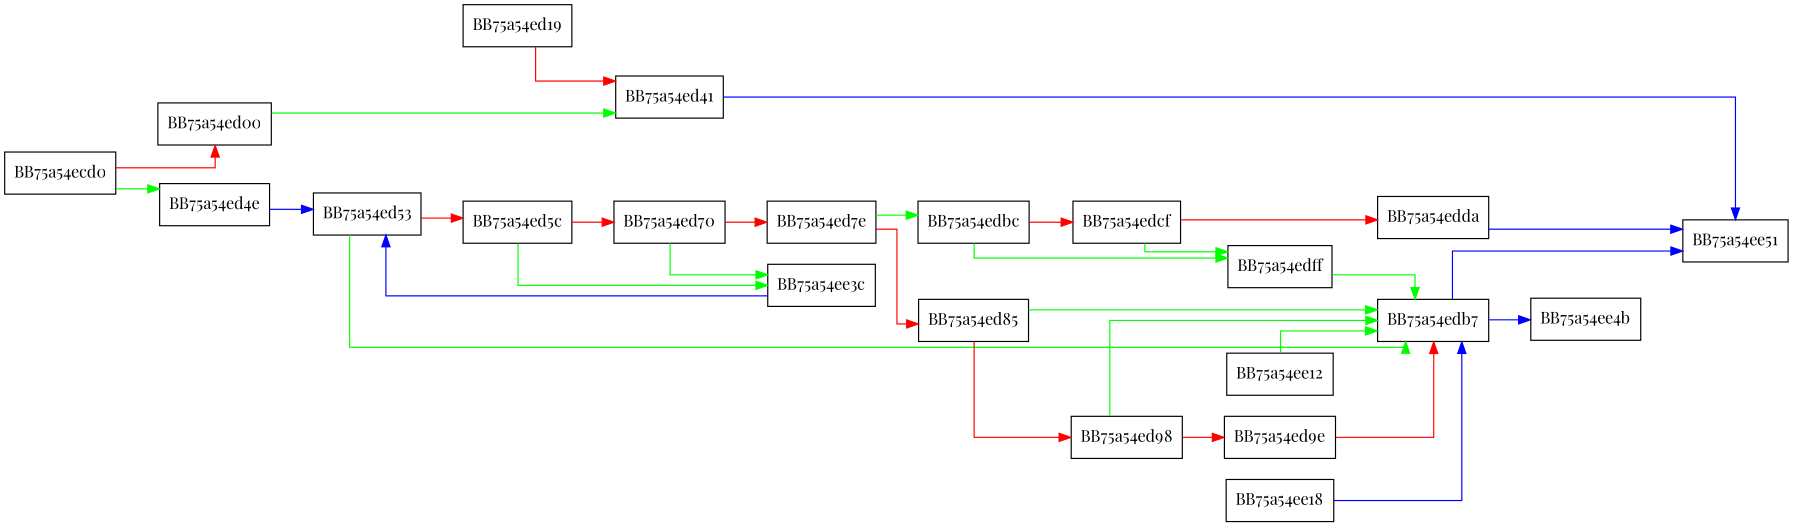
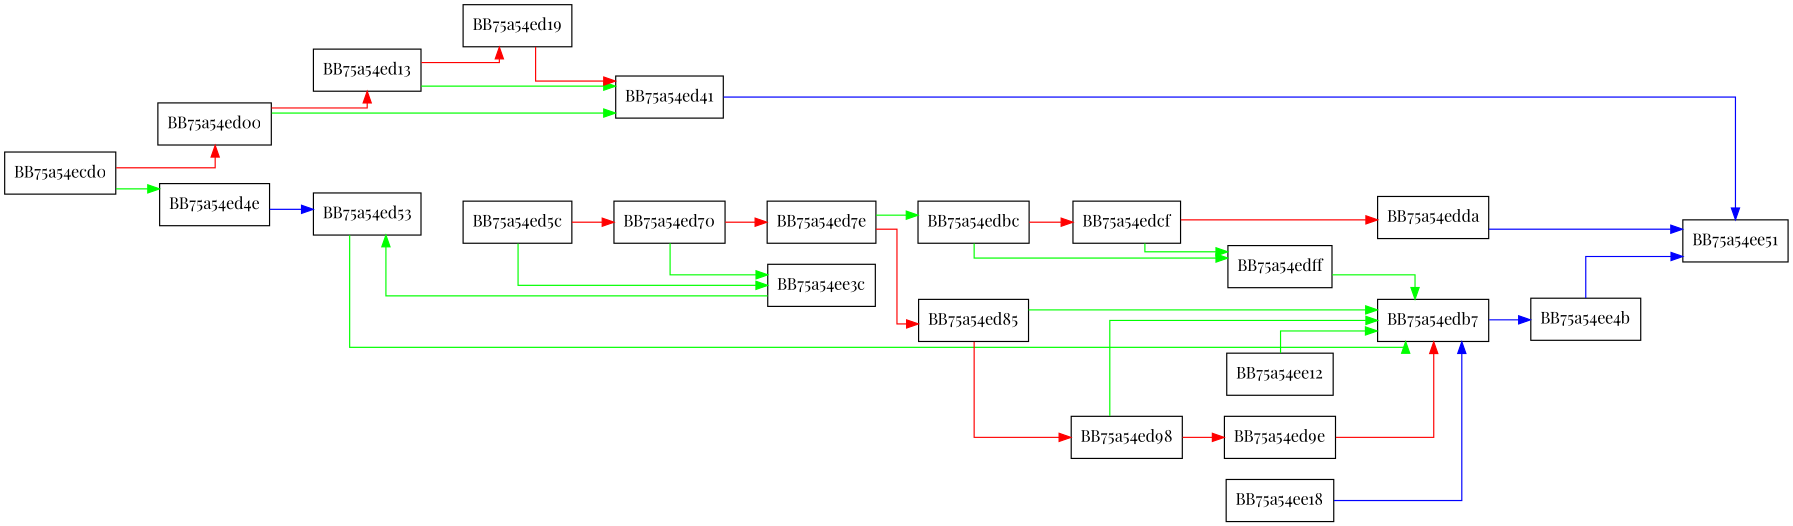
node "BB75a54ed13": added
edge "BB75a54ed53" -> "BB75a54ed5c": removed
edge "BB75a54edb7" -> "BB75a54ee51": now "BB75a54ee4b" -> "BB75a54ee51"
edge "BB75a54ee3c" -> "BB75a54ed53": color blue -> green
